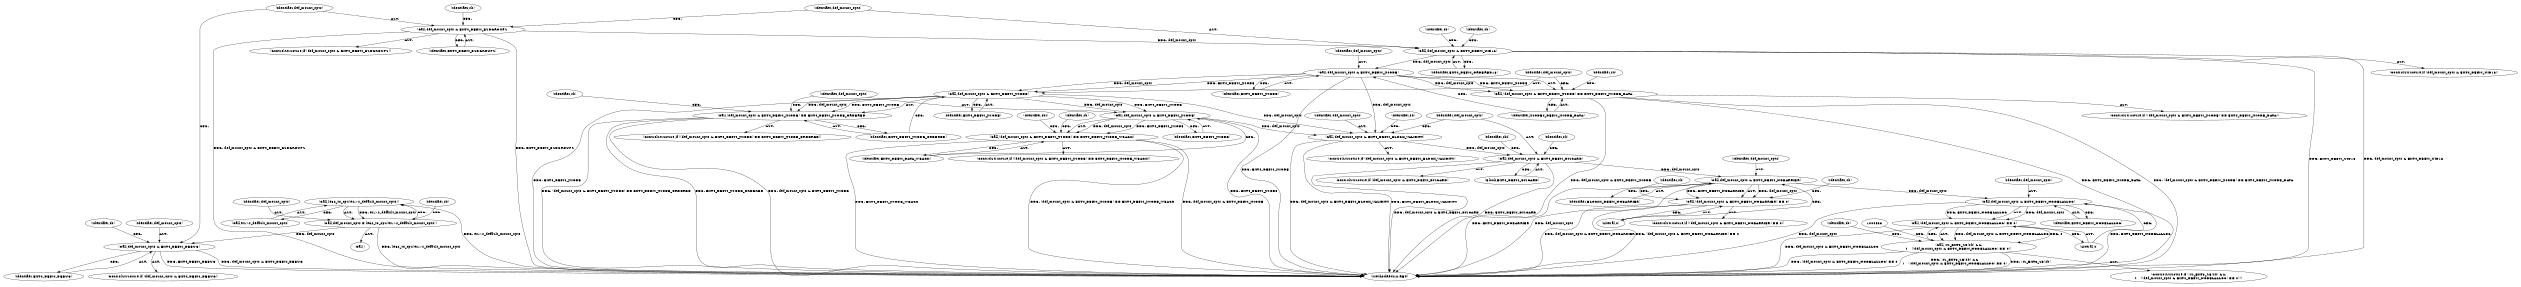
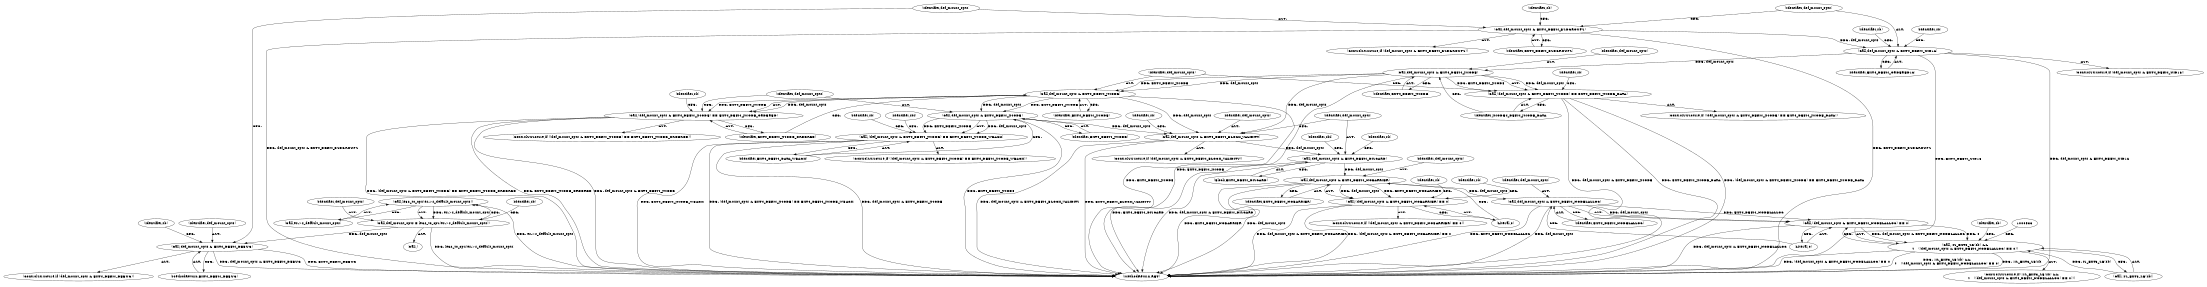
node "(ControlStructure,if (def_mount_opts & EXT4_DEFM_DISCARD))": removed
node "(Identifier,BLOCK4_DEFM_NOBARRIER)": label "(Identifier,BLOCK4_DEFM_NOBARRIER)" -> "(Identifier,EXT4_DEFM_NOBARRIER)"
node "(Identifier,EXT4_DEFM_DEBUG)": label "(Identifier,EXT4_DEFM_DEBUG)" -> "(MethodReturn,EXT4_DEFM_DEBUG)"
node "(Call,!IS_EXT3_SB(sb))": added
